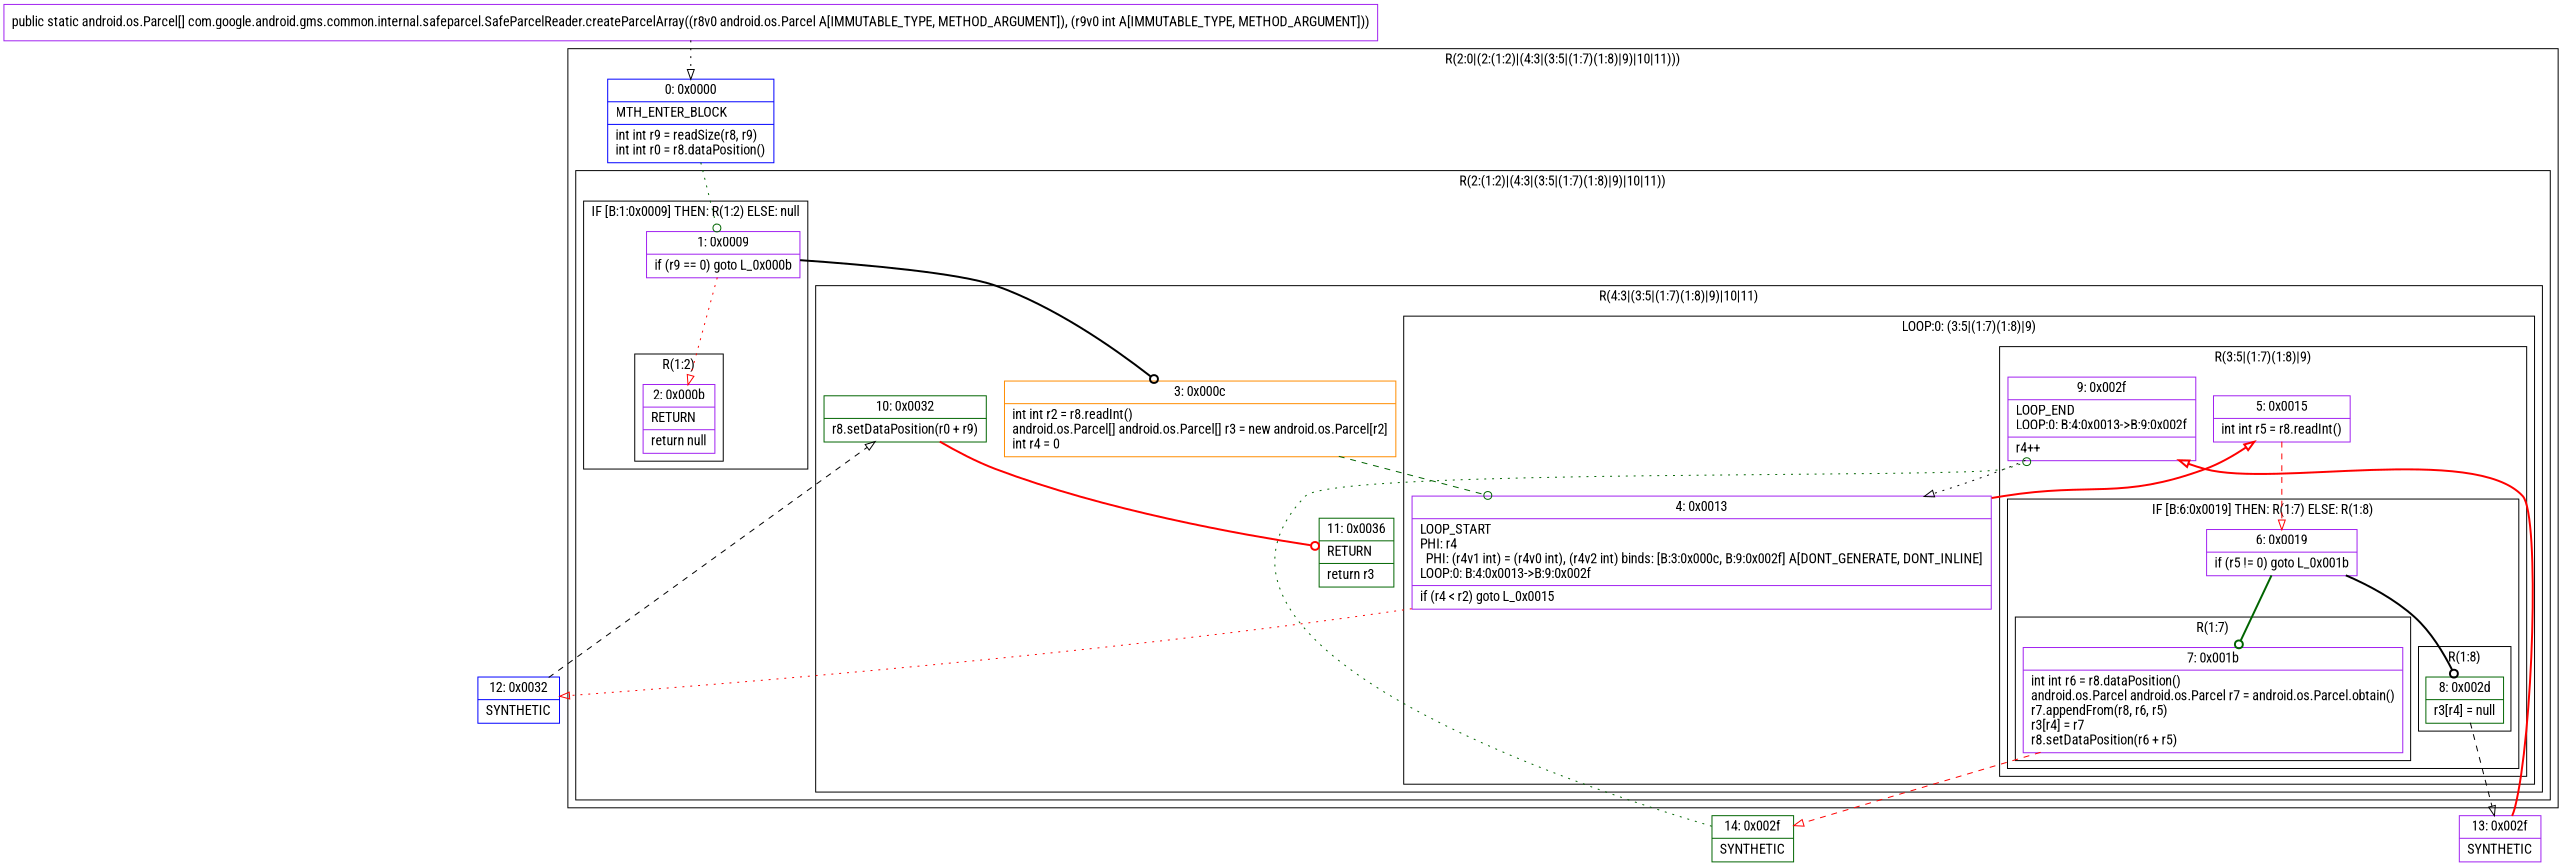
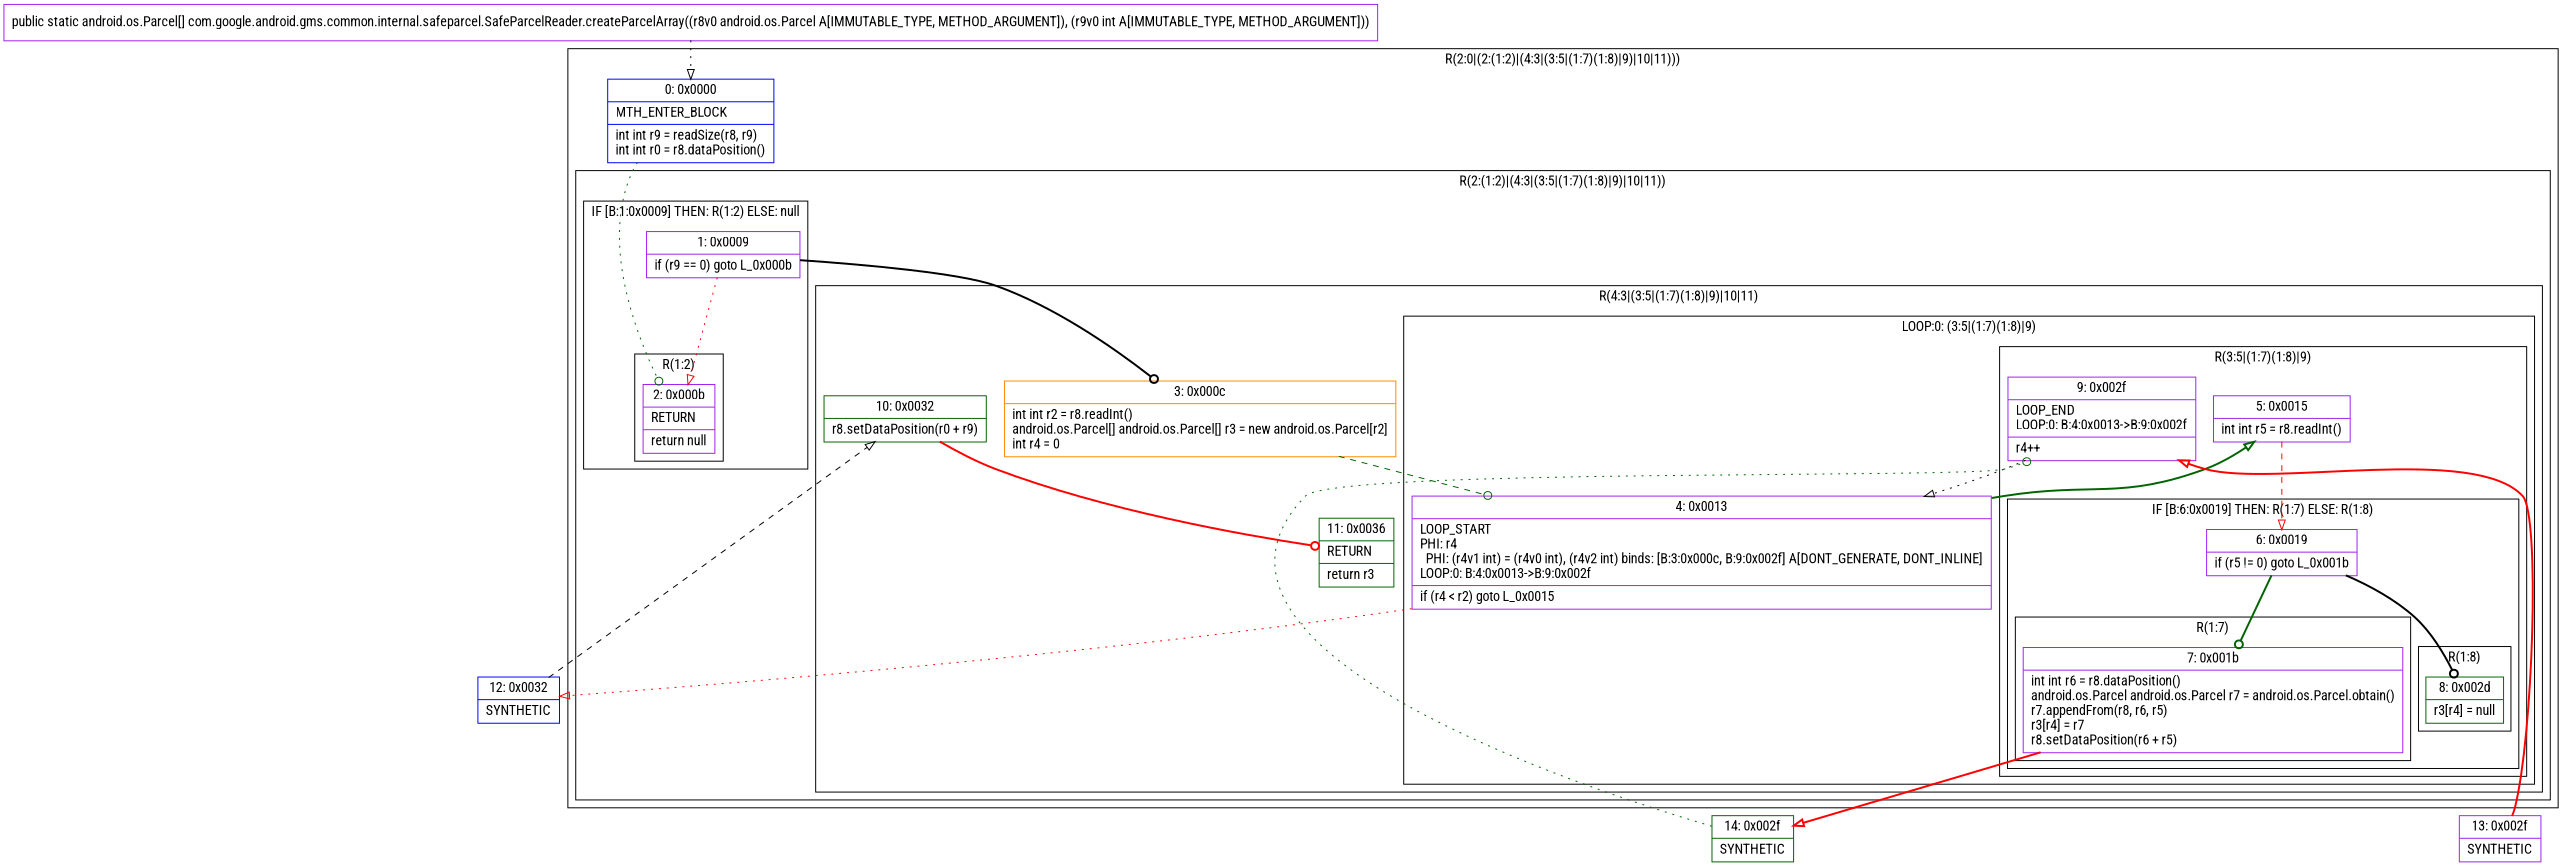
edge "0: 0x0000" -> "1: 0x0009": now "0: 0x0000" -> "2: 0x000b"
edge "4: 0x0013" -> "5: 0x0015": color red -> darkgreen
edge "8: 0x002d" -> "13: 0x002f": removed
edge "7: 0x001b" -> "14: 0x002f": style dashed -> bold
